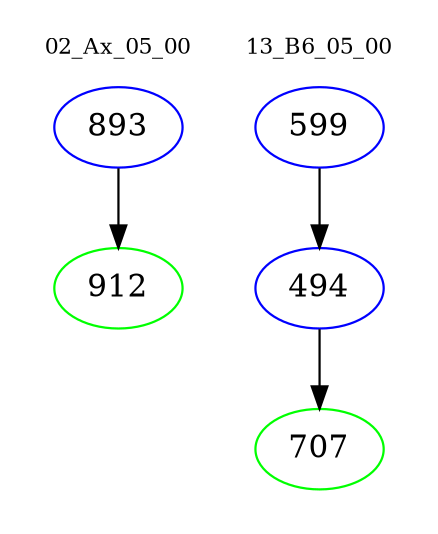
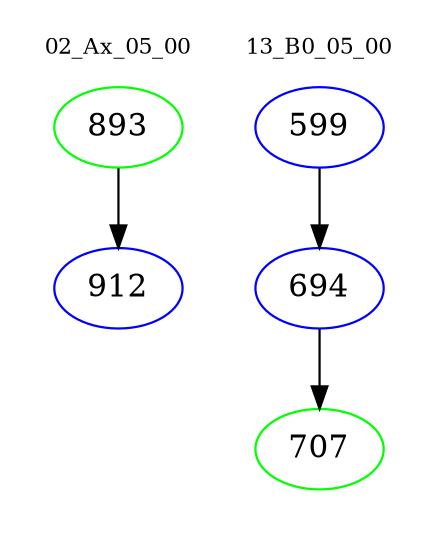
cluster "13_B6_05_00": label "13_B6_05_00" -> "13_B0_05_00"
node "893": color blue -> green
node "912": color green -> blue
node "494": label "494" -> "694"
